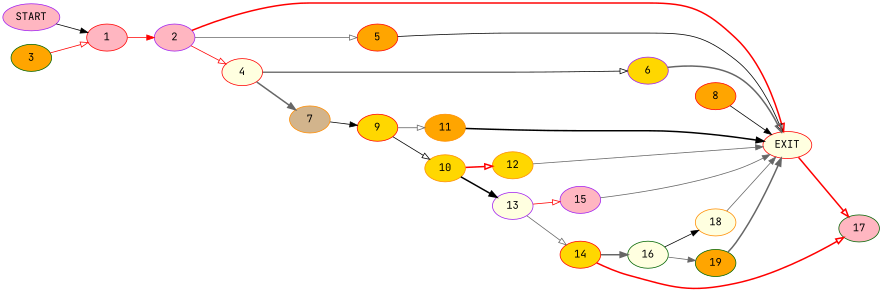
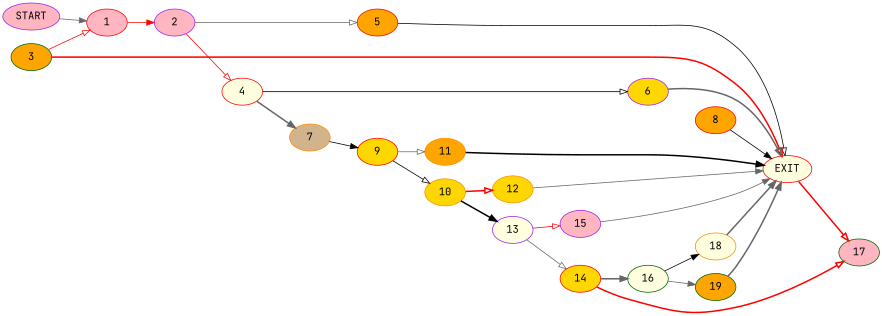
edge "2" -> "EXIT": now "3" -> "EXIT"
edge "START" -> "1": color black -> gray40
edge "18" -> "EXIT": style solid -> bold
